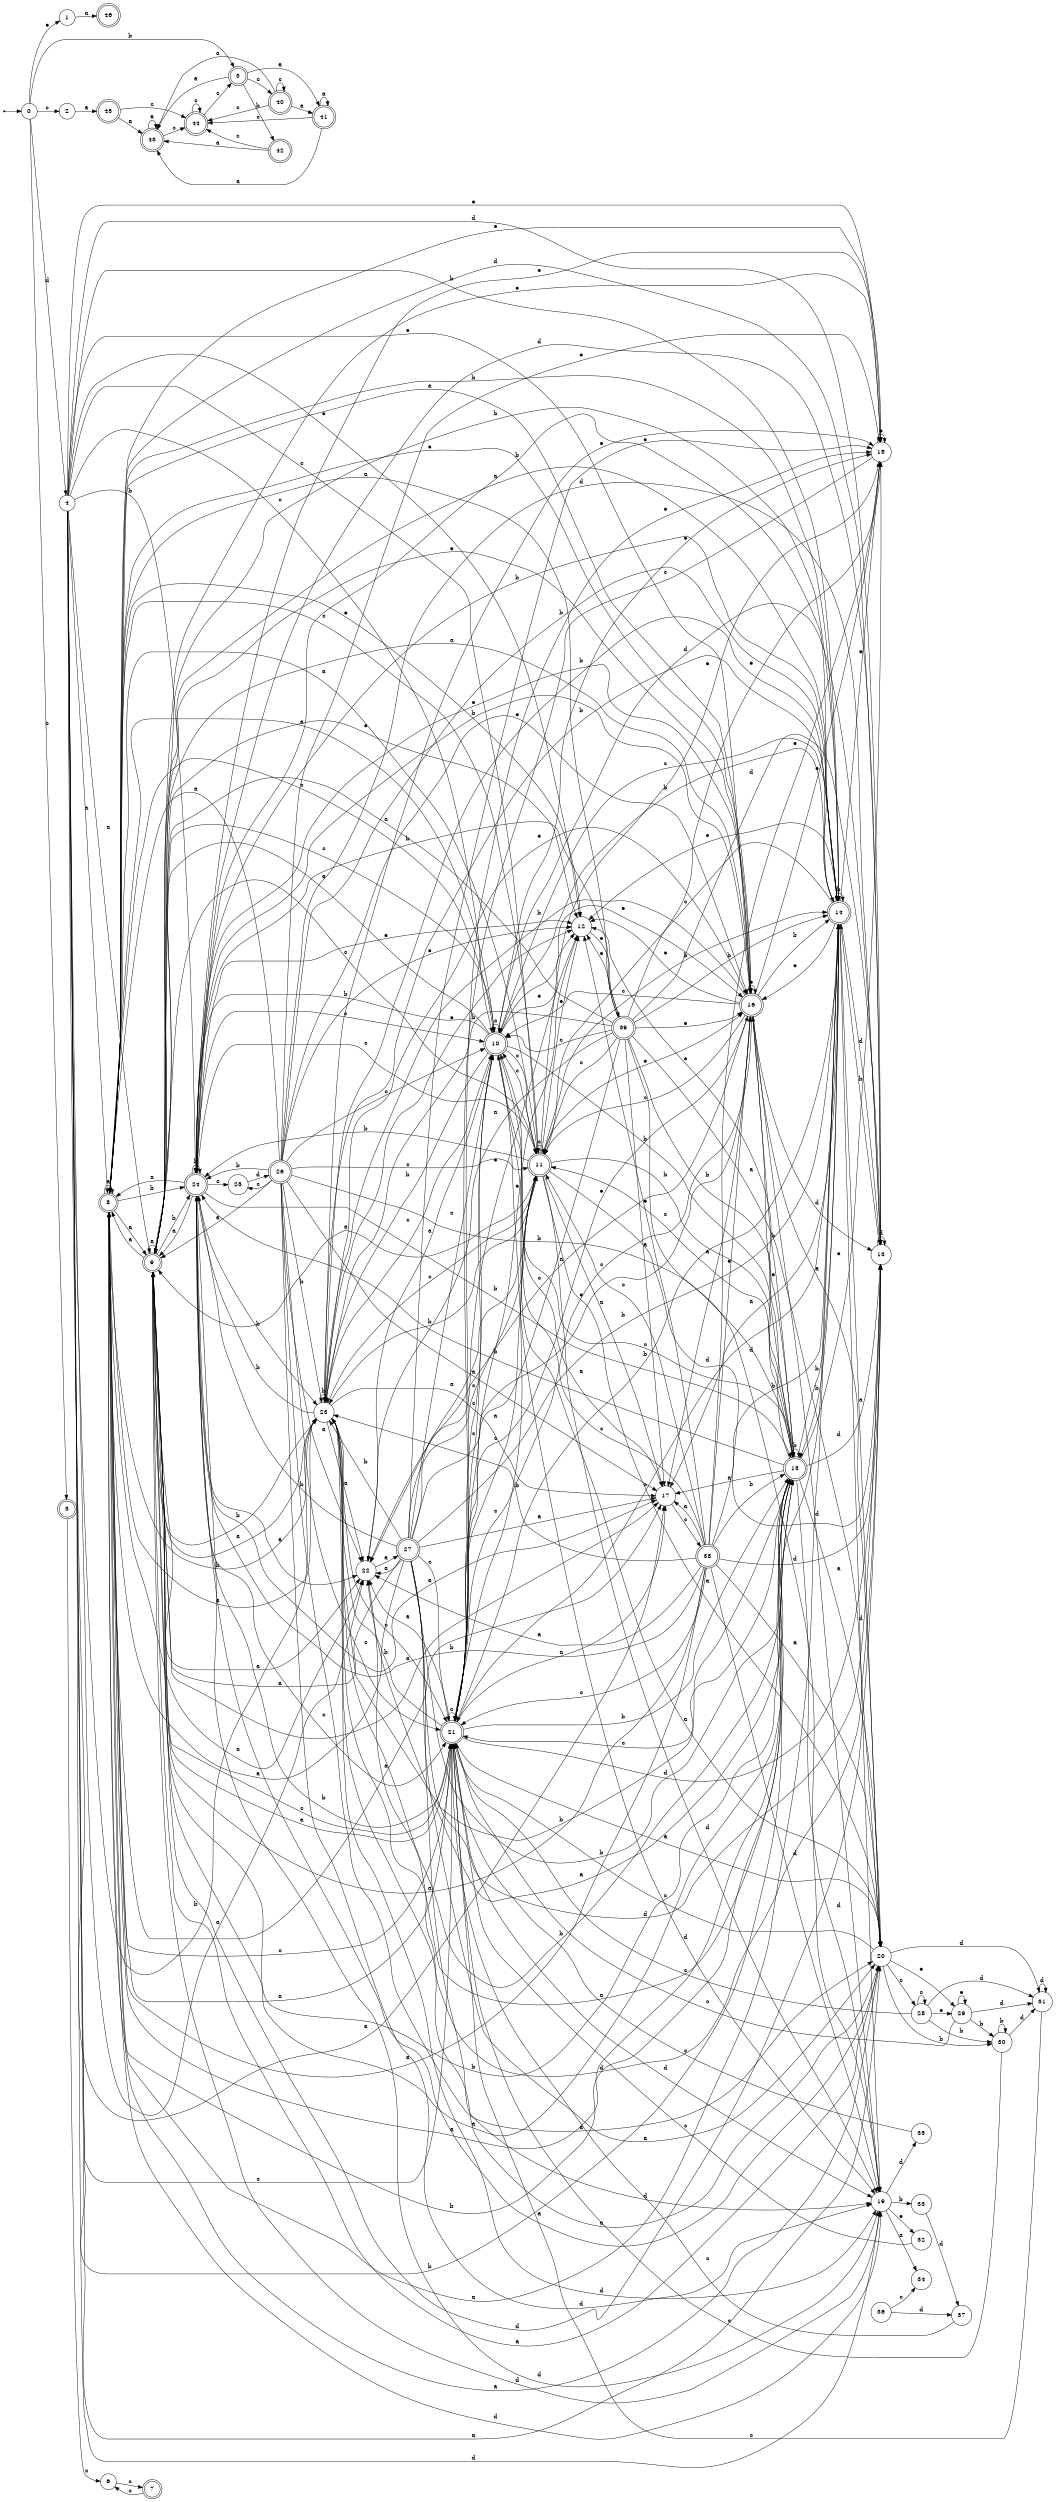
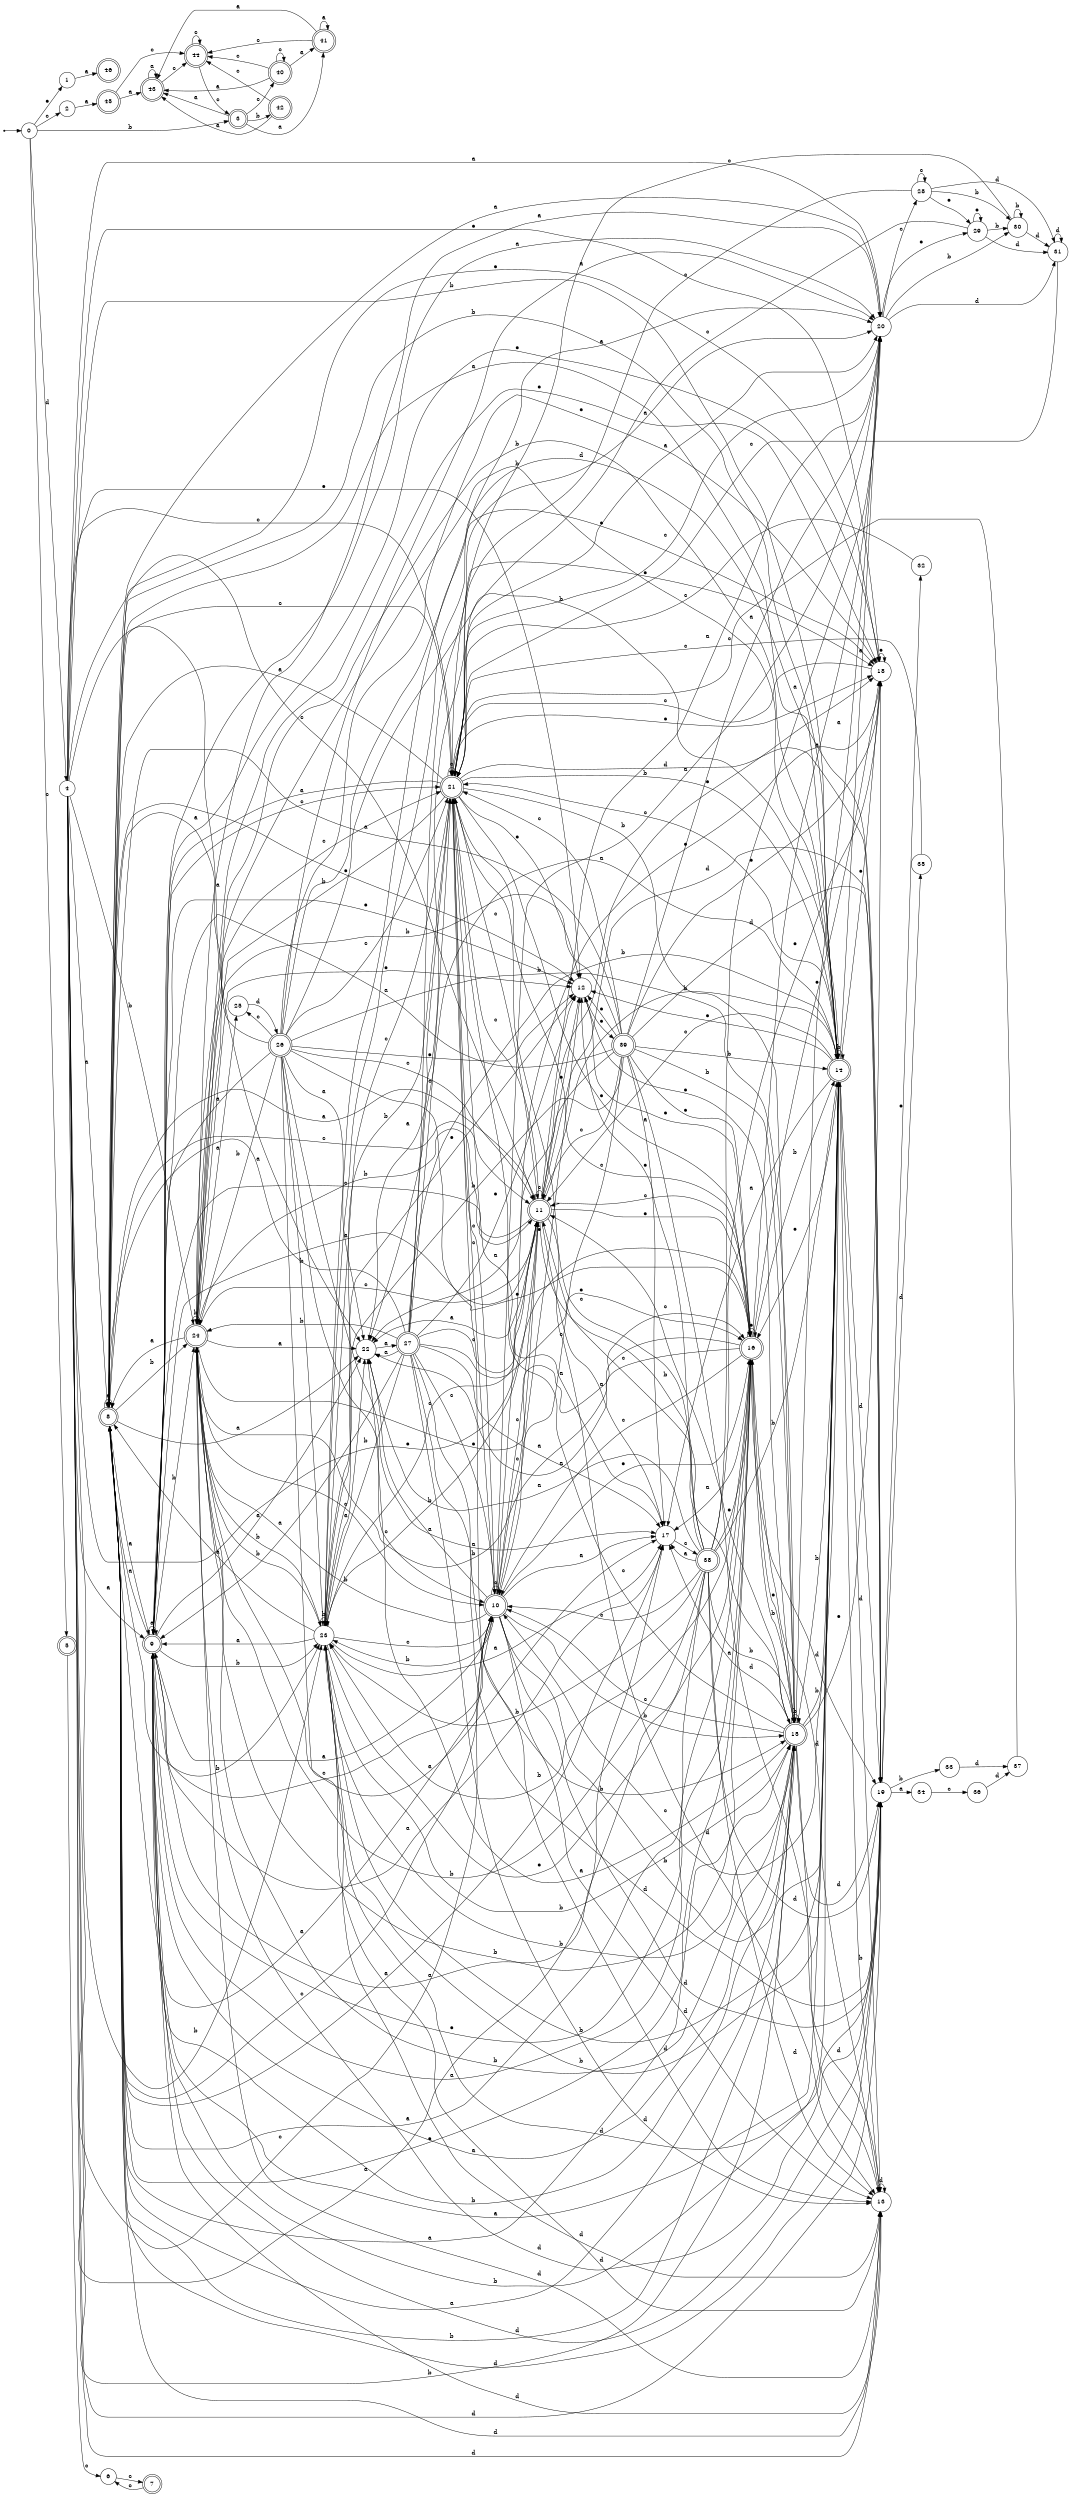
edge "24" -> "25": label "c" -> "a"
edge "24" -> "9": removed, label "a"
edge "36" -> "34": reversed
